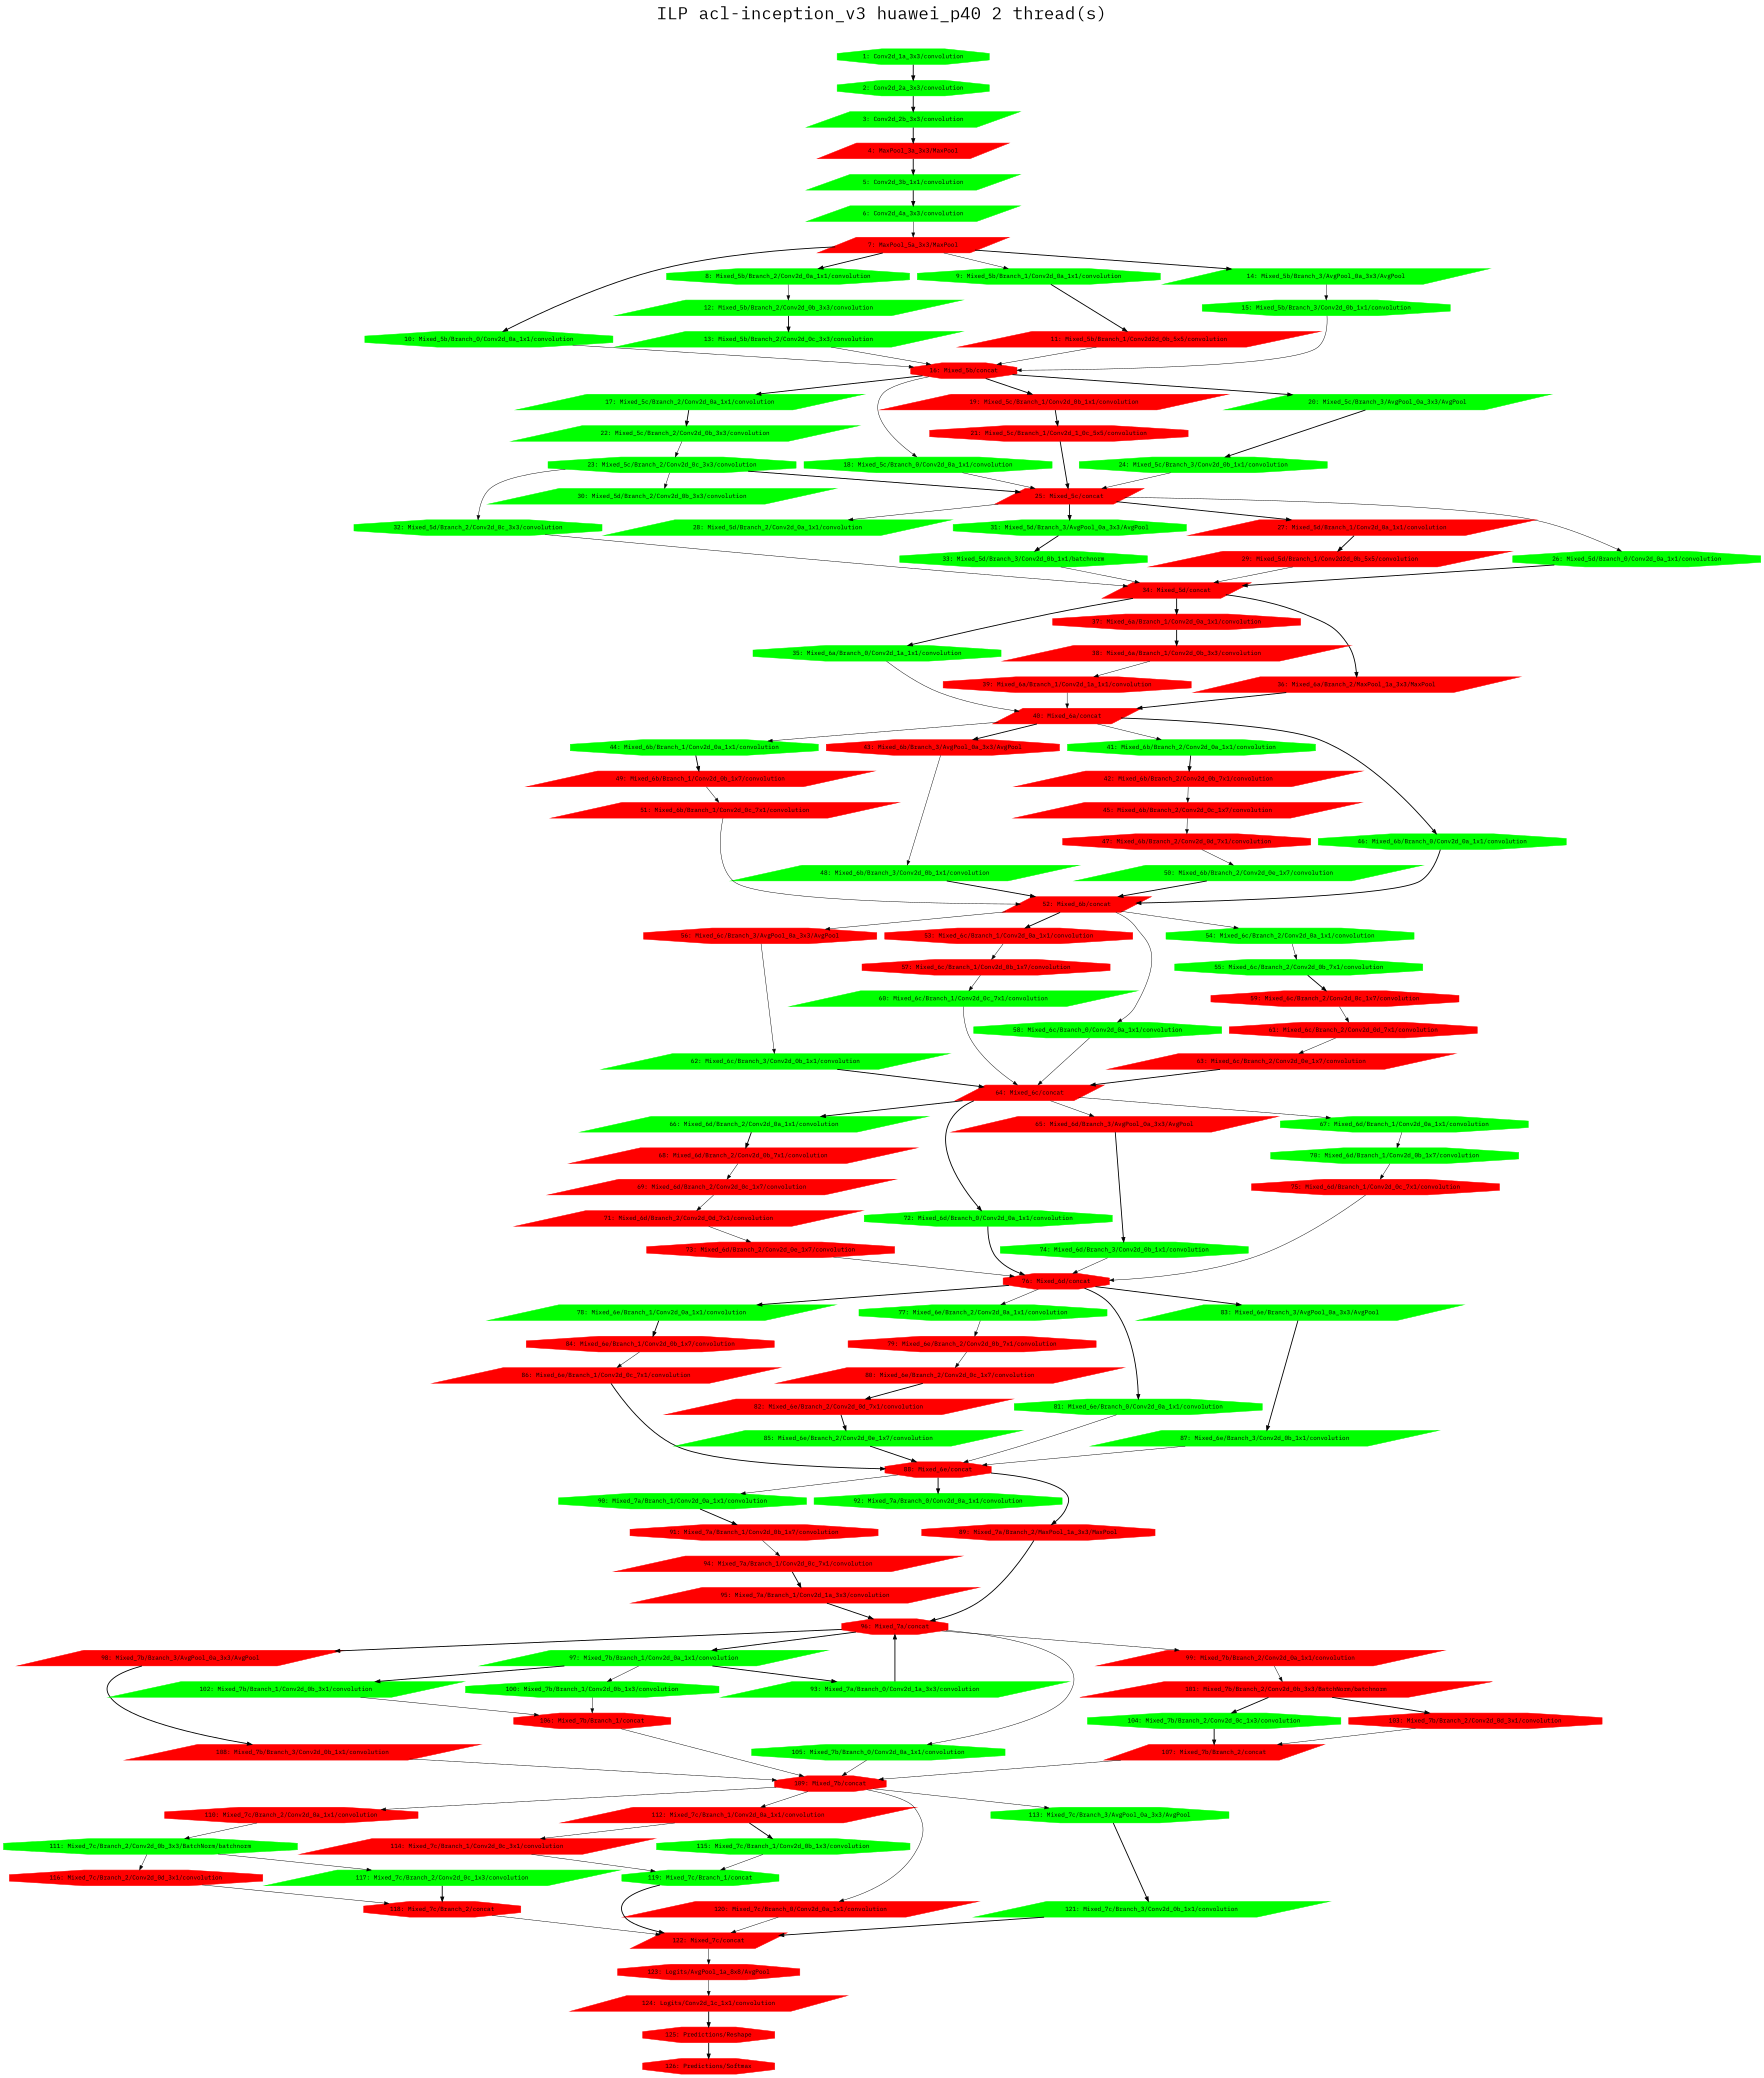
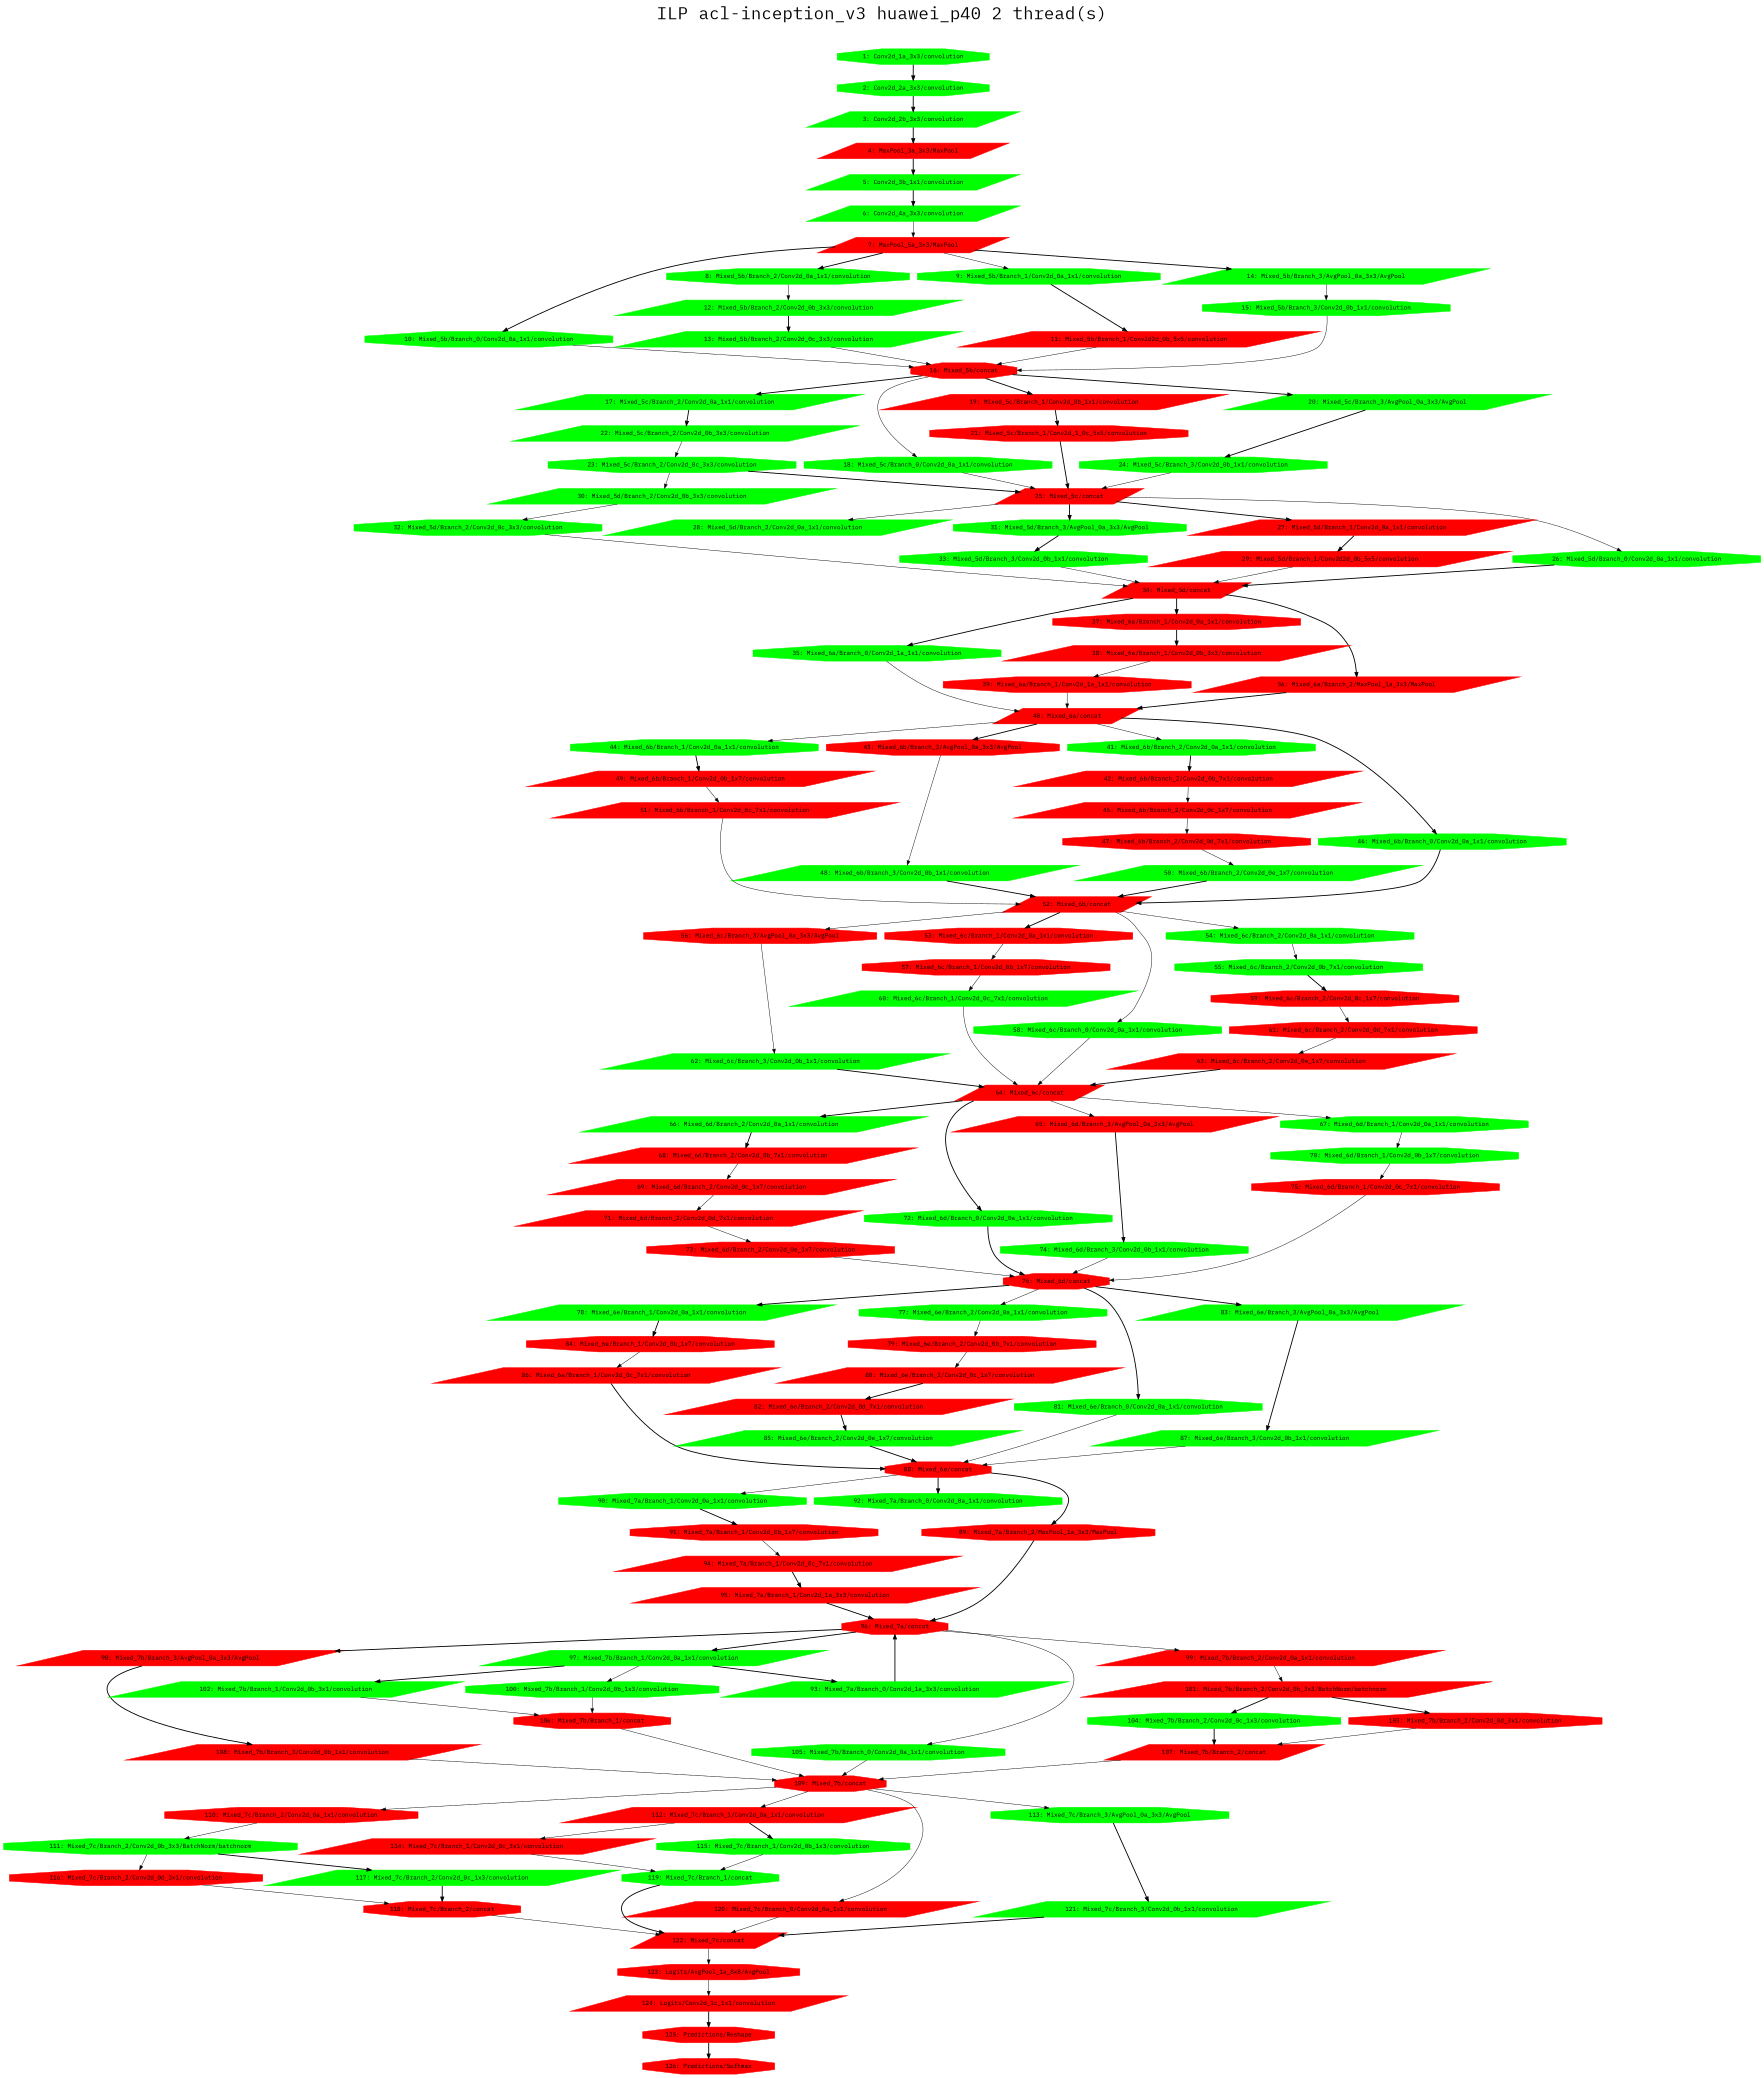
edge "23: Mixed_5c/Branch_2/Conv2d_0c_3x3/convolution" -> "32: Mixed_5d/Branch_2/Conv2d_0c_3x3/convolution": now "30: Mixed_5d/Branch_2/Conv2d_0b_3x3/convolution" -> "32: Mixed_5d/Branch_2/Conv2d_0c_3x3/convolution"
node "33: Mixed_5d/Branch_3/Conv2d_0b_1x1/batchnorm": label "33: Mixed_5d/Branch_3/Conv2d_0b_1x1/batchnorm" -> "33: Mixed_5d/Branch_3/Conv2d_0b_1x1/convolution"
edge "111: Mixed_7c/Branch_2/Conv2d_0b_3x3/BatchNorm/batchnorm" -> "117: Mixed_7c/Branch_2/Conv2d_0c_1x3/convolution": style solid -> bold
